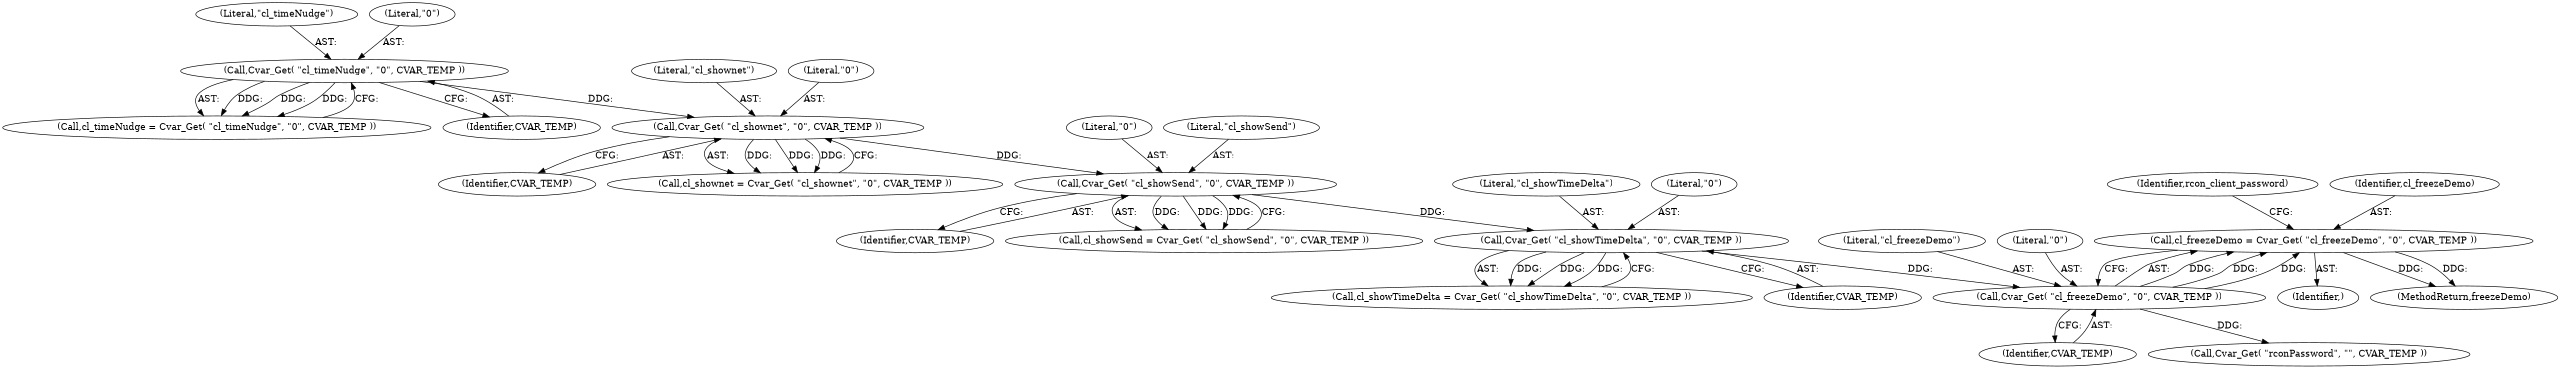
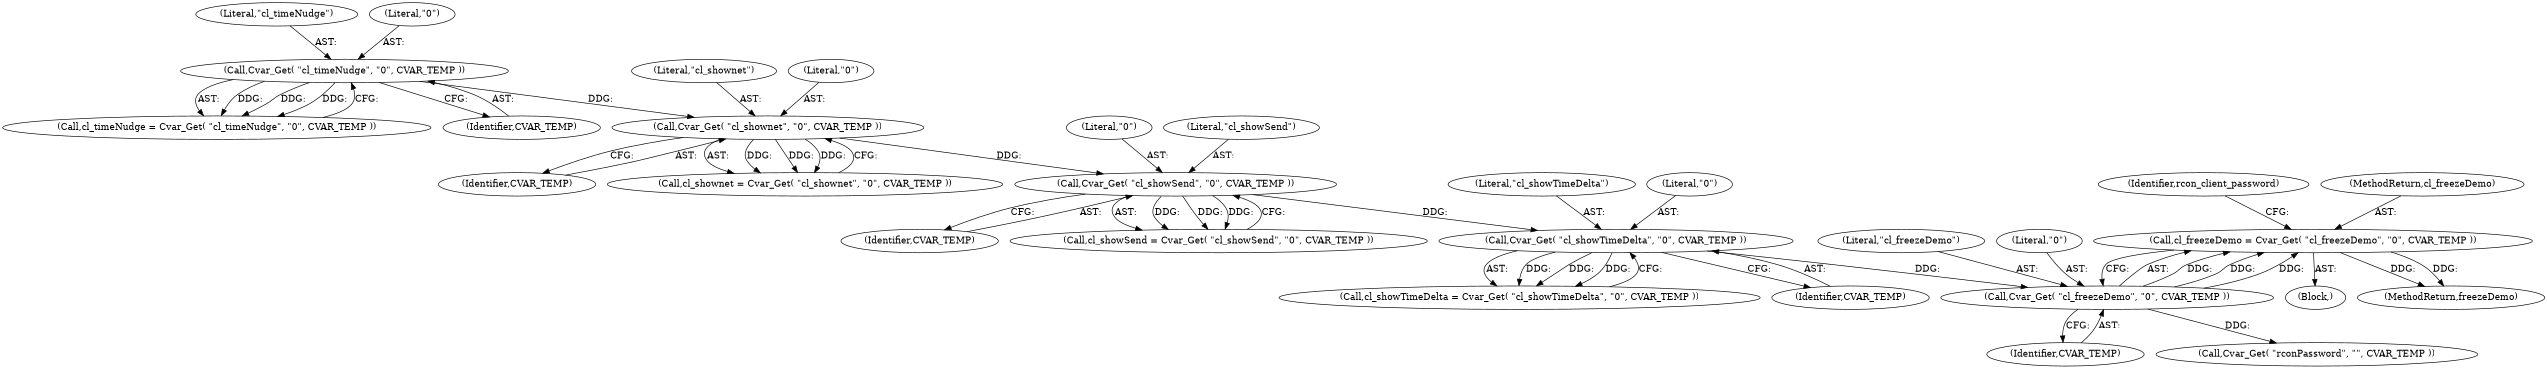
node "(Identifier,cl_freezeDemo)": label "(Identifier,cl_freezeDemo)" -> "(MethodReturn,cl_freezeDemo)"
node "(Identifier,)": label "(Identifier,)" -> "(Block,)"
